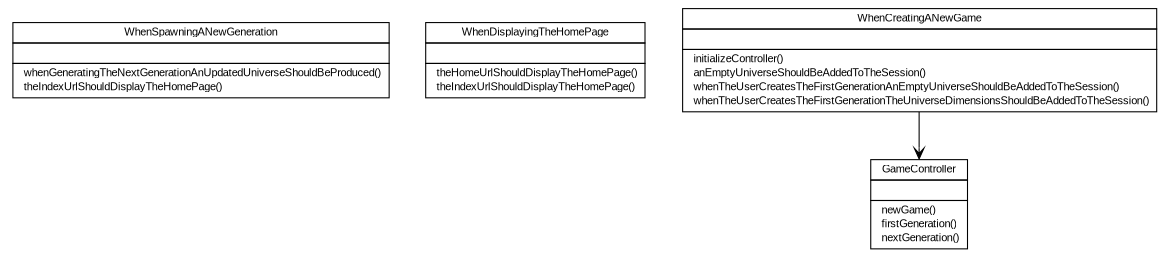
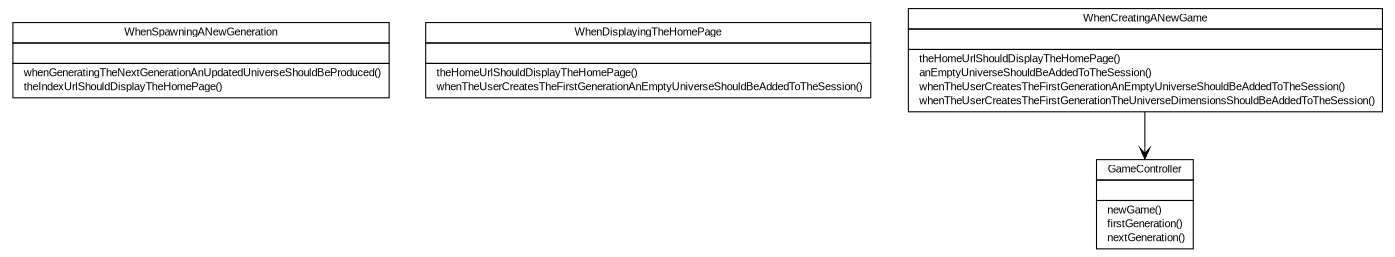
node "WhenCreatingANewGame": text "initializeController()" -> "theHomeUrlShouldDisplayTheHomePage()"
node "WhenDisplayingTheHomePage": text "theIndexUrlShouldDisplayTheHomePage()" -> "whenTheUserCreatesTheFirstGenerationAnEmptyUniverseShouldBeAddedToTheSession()"
